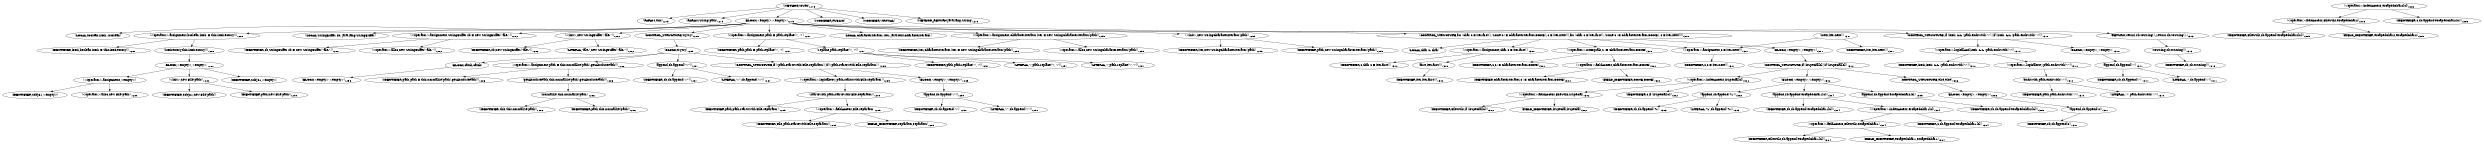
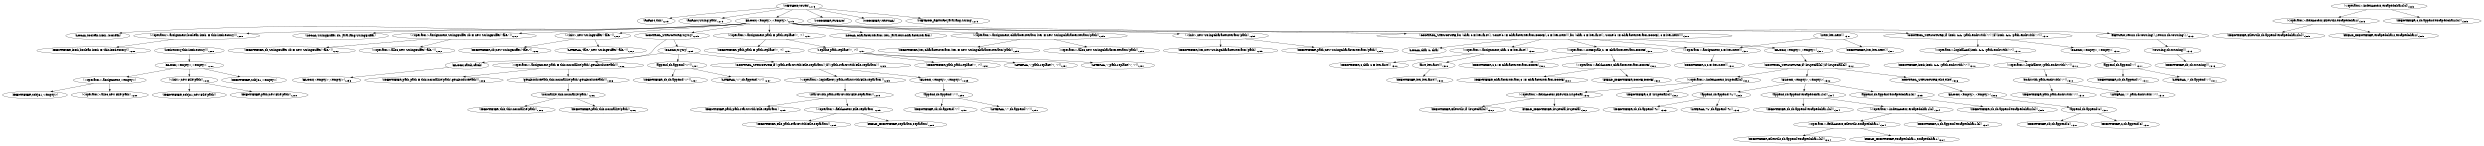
edge "(<operator>.assignment,boolean isDir = this.isDirectory())" -> "(isDirectory,this.isDirectory())": removed
edge "(BLOCK,try,try)" -> "(BLOCK,catch,catch)": now "(CONTROL_STRUCTURE,try,try)" -> "(BLOCK,catch,catch)"
node "(IDENTIFIER,c,sb.append(c))": added
